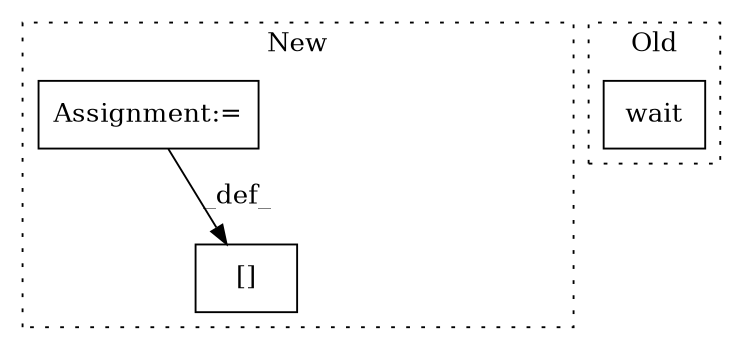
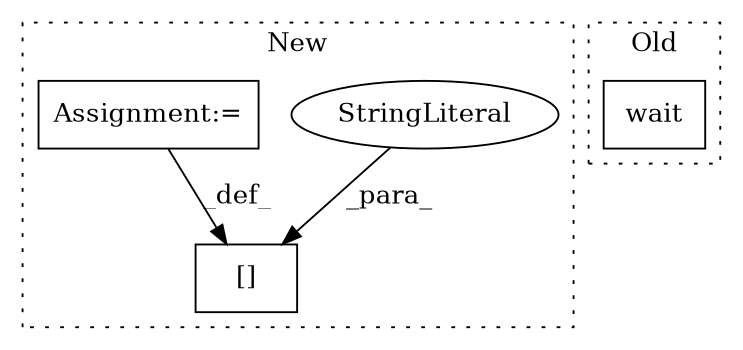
node "StringLiteral": added
